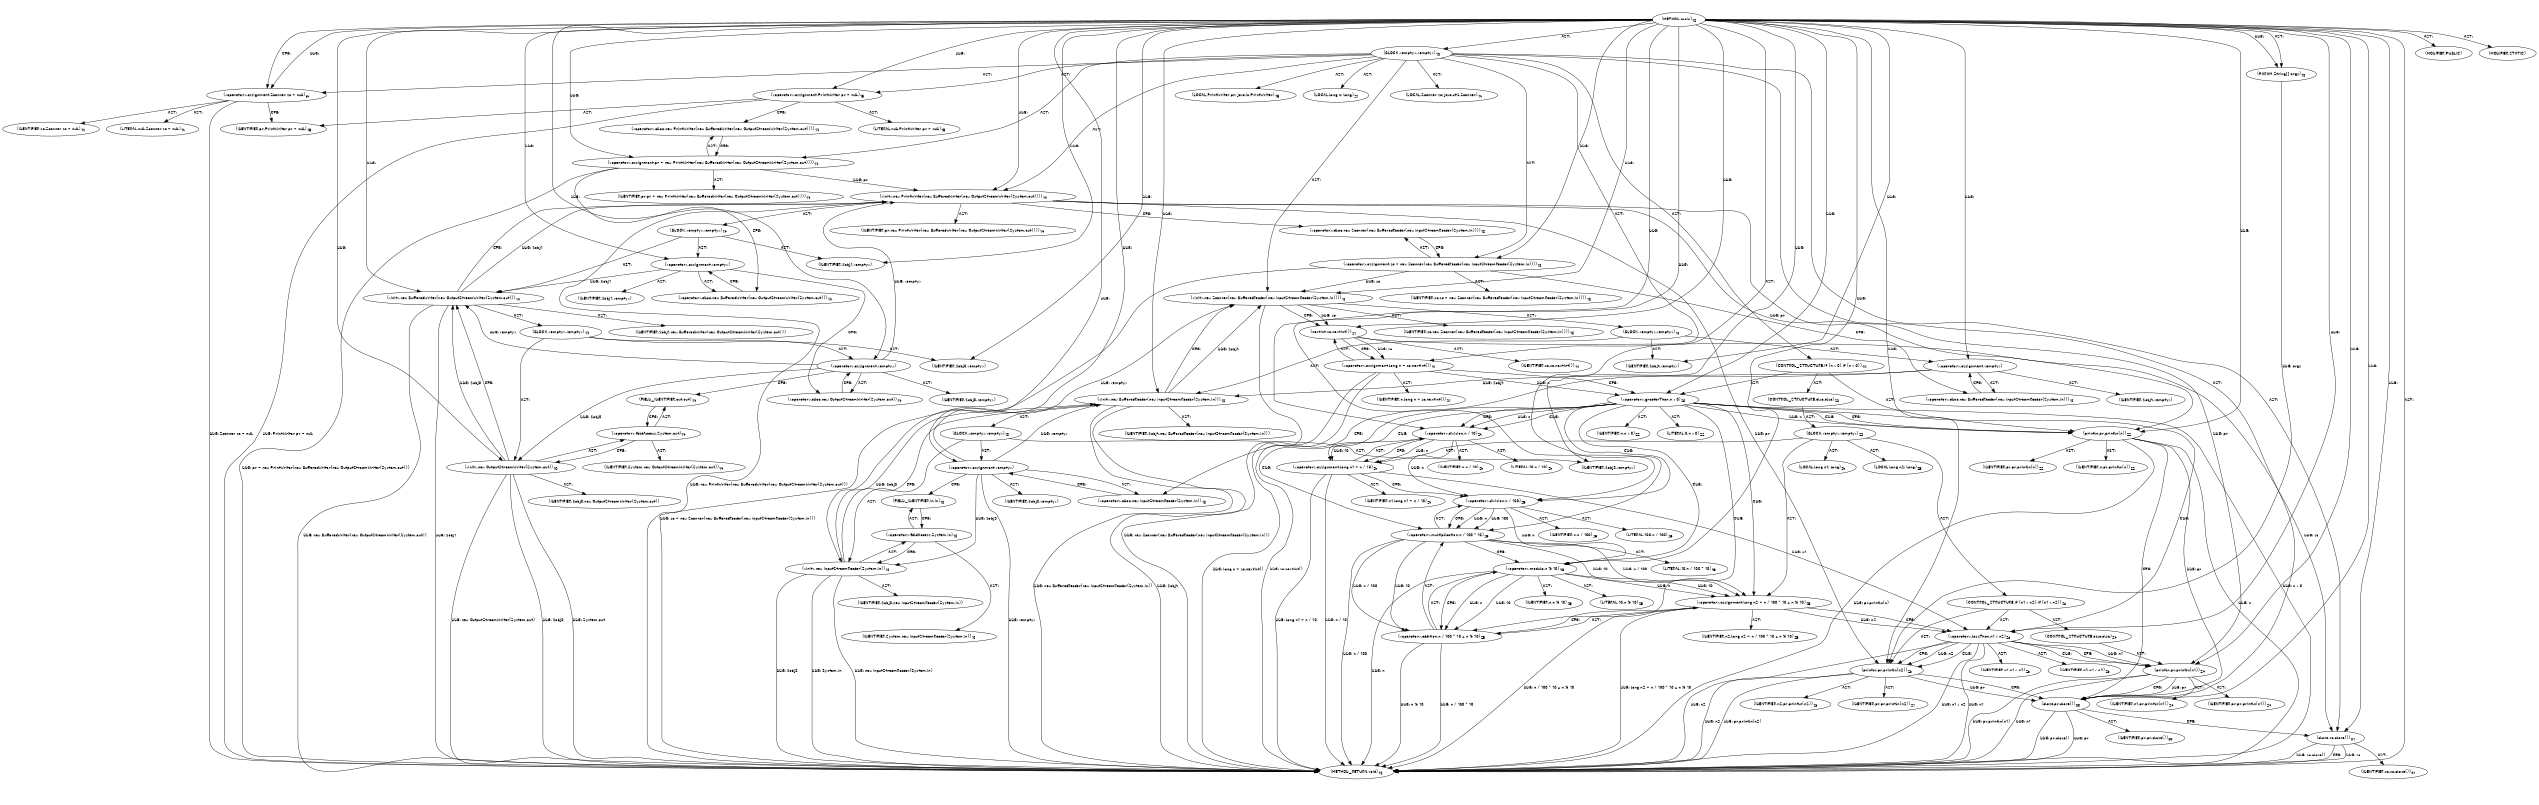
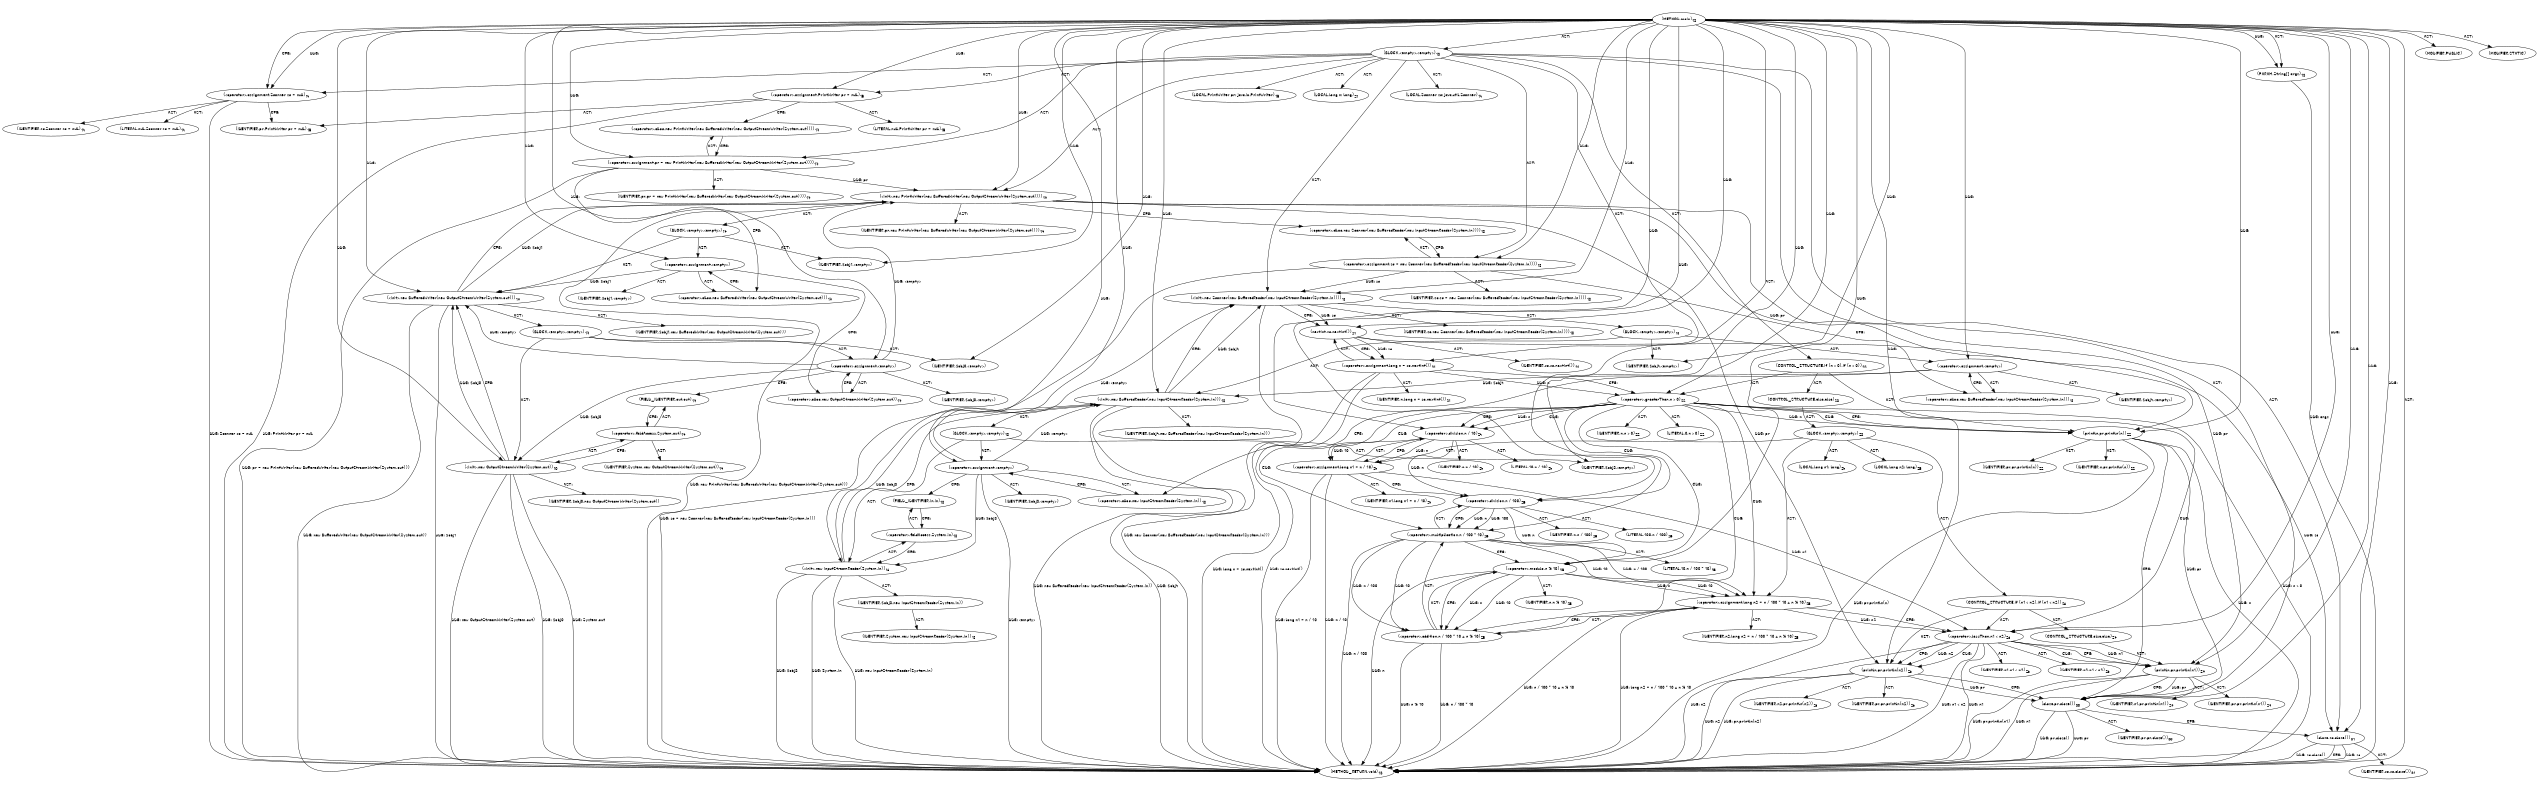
node "(<operator>.assignment,Scanner sc = null)": text "64" -> "14"
node "(<operator>.greaterThan,n > 0)": text "20" -> "22"
edge "(PARAM,String[] args)" -> "(println,pr.println(n2))": now "(PARAM,String[] args)" -> "(METHOD_RETURN,void)"
node "(<init>,new InputStreamReader(System.in))": text "18" -> "16"
edge "(<operator>.fieldAccess,System.in)" -> "(IDENTIFIER,System,new InputStreamReader(System.in))": now "(IDENTIFIER,$obj3,new InputStreamReader(System.in))" -> "(IDENTIFIER,System,new InputStreamReader(System.in))"
node "(LITERAL,10,n % 10)": removed
node "(IDENTIFIER,pr,pr.println(n2))": text "21" -> "26"
